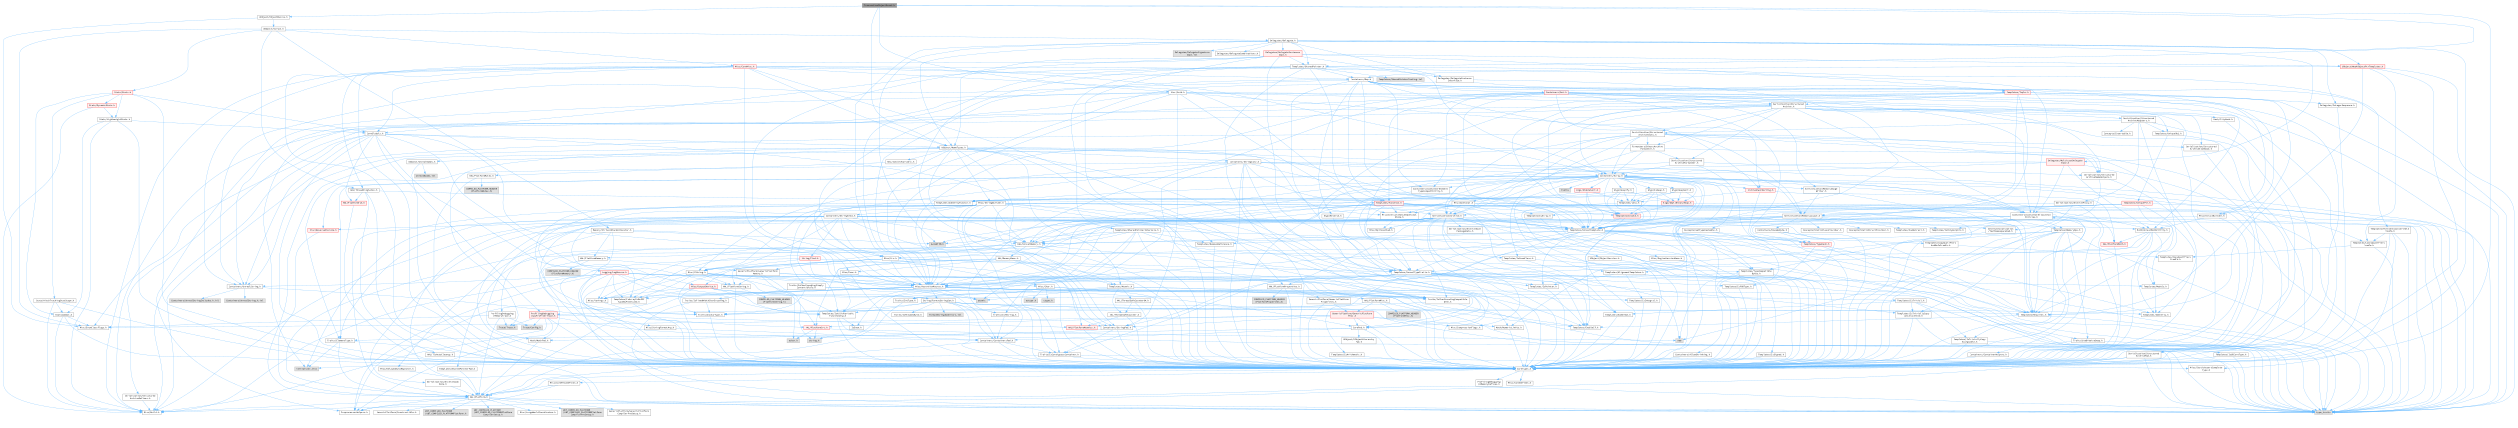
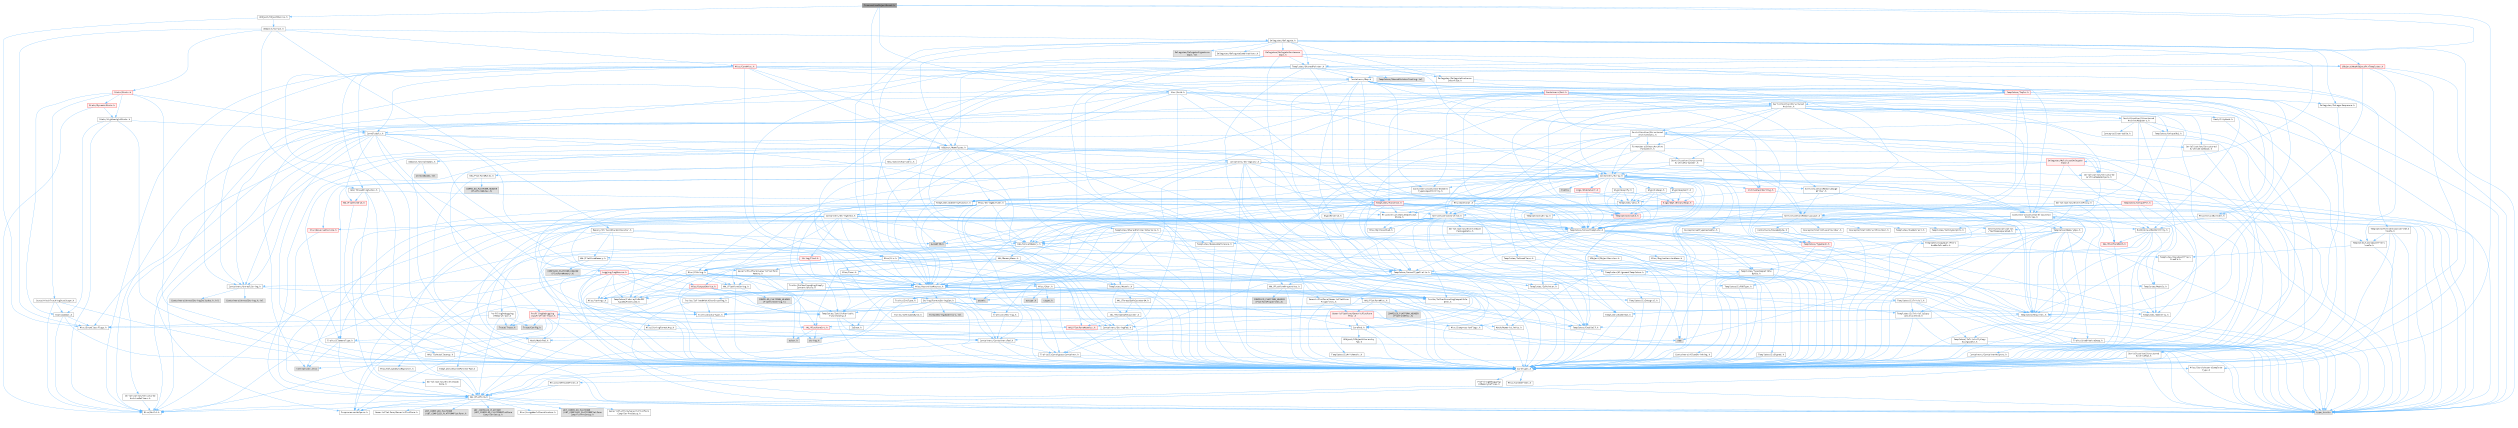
edge "Serialization/Archive.h" -> "Templates/IsEnumClass.h": removed
edge "Serialization/MemoryLayout.h" -> "Containers/StringFwd.h": removed
node "Templates/IsUECoreType.h": removed
node "GenericPlatform/Constructible.h": label "GenericPlatform/Constructible.h" -> "GenericPlatform/GenericPlatform.h"
